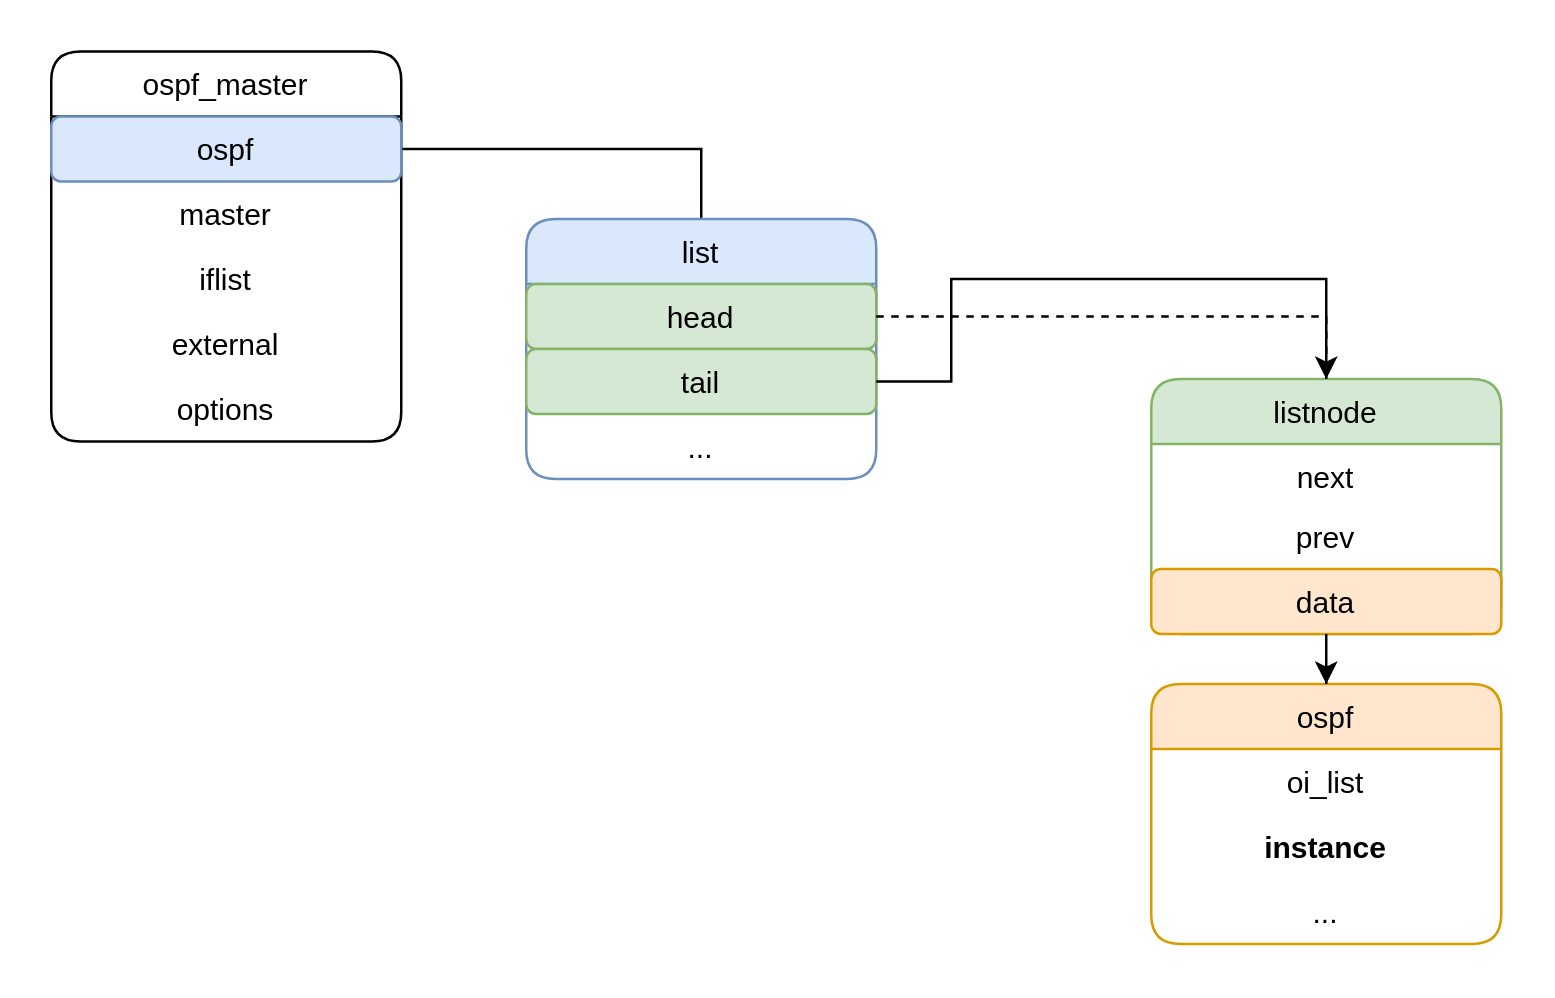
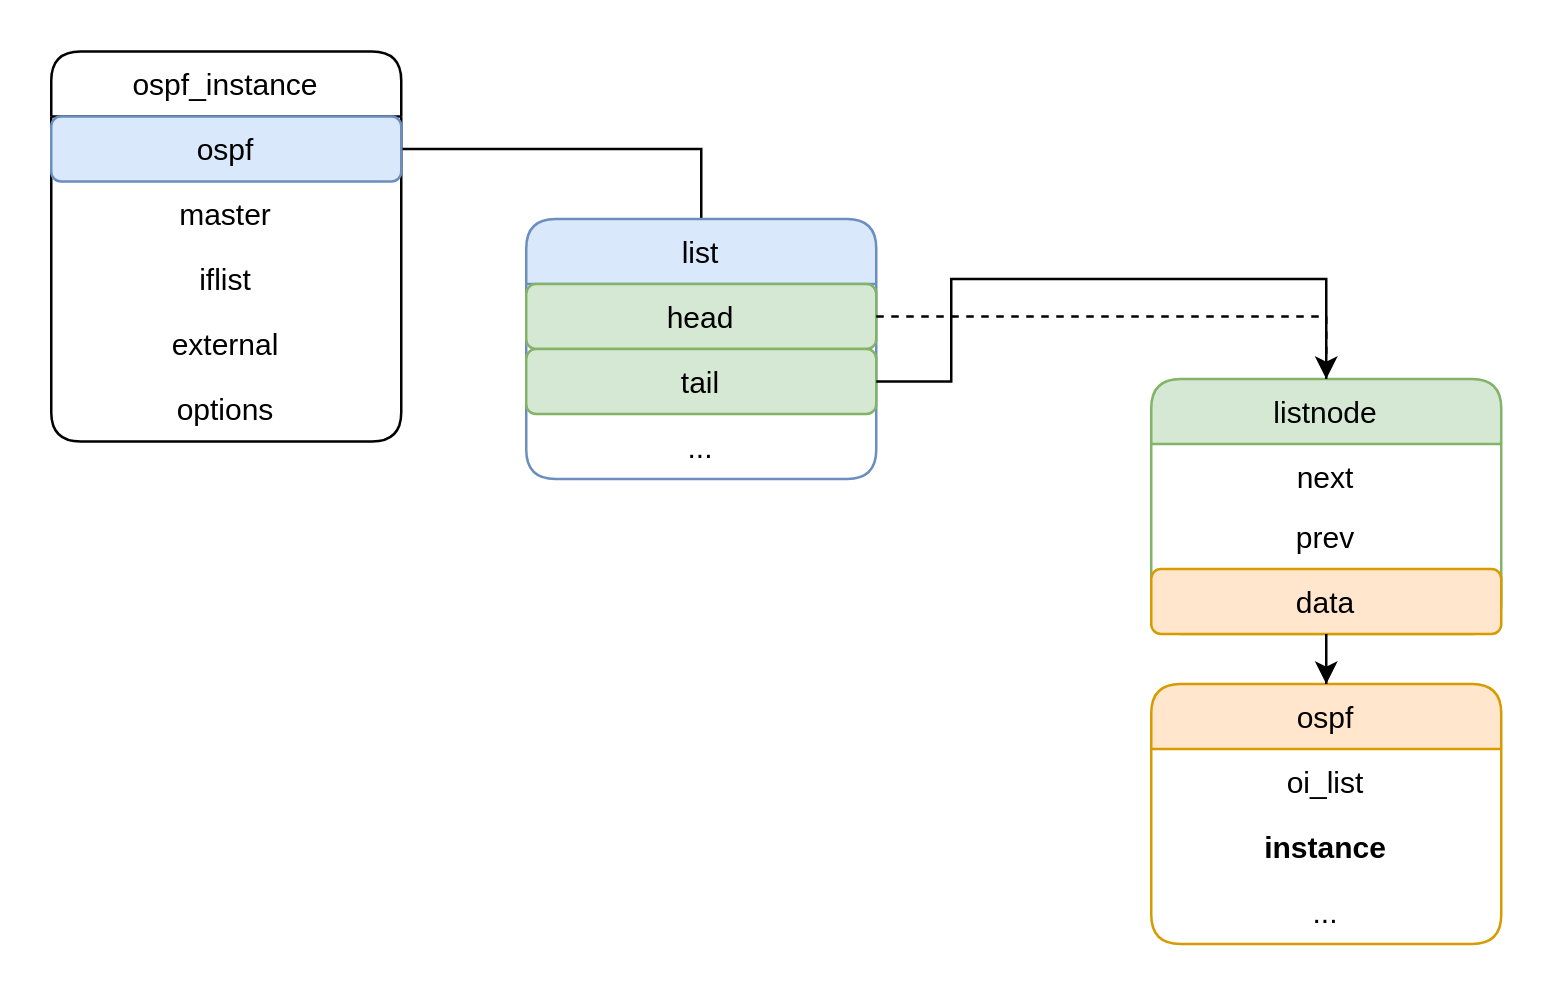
node "ospf_master": label "ospf_master" -> "ospf_instance"
